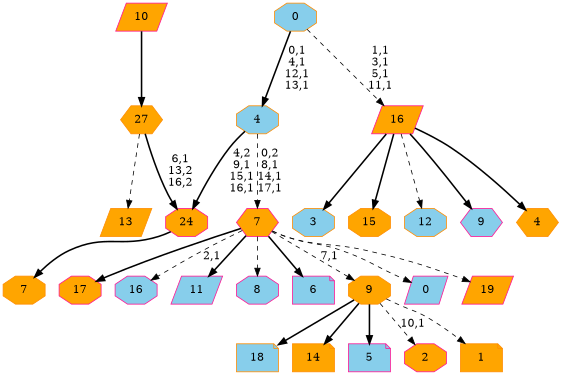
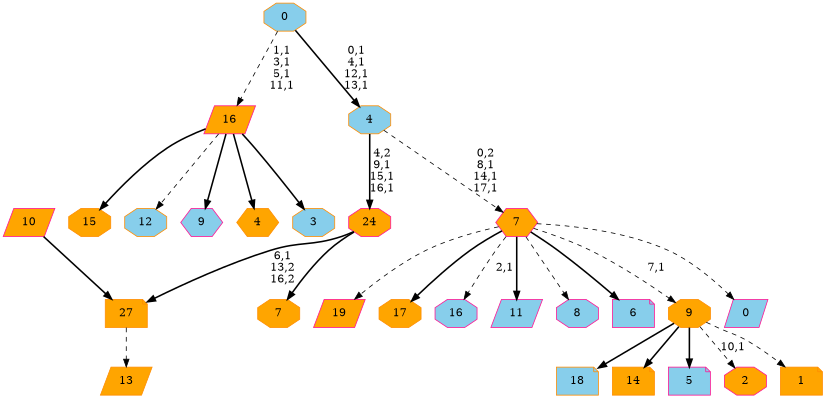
node "27": shape hexagon -> note
edge "27" -> "24": reversed
node "17": color deeppink -> darkorange
